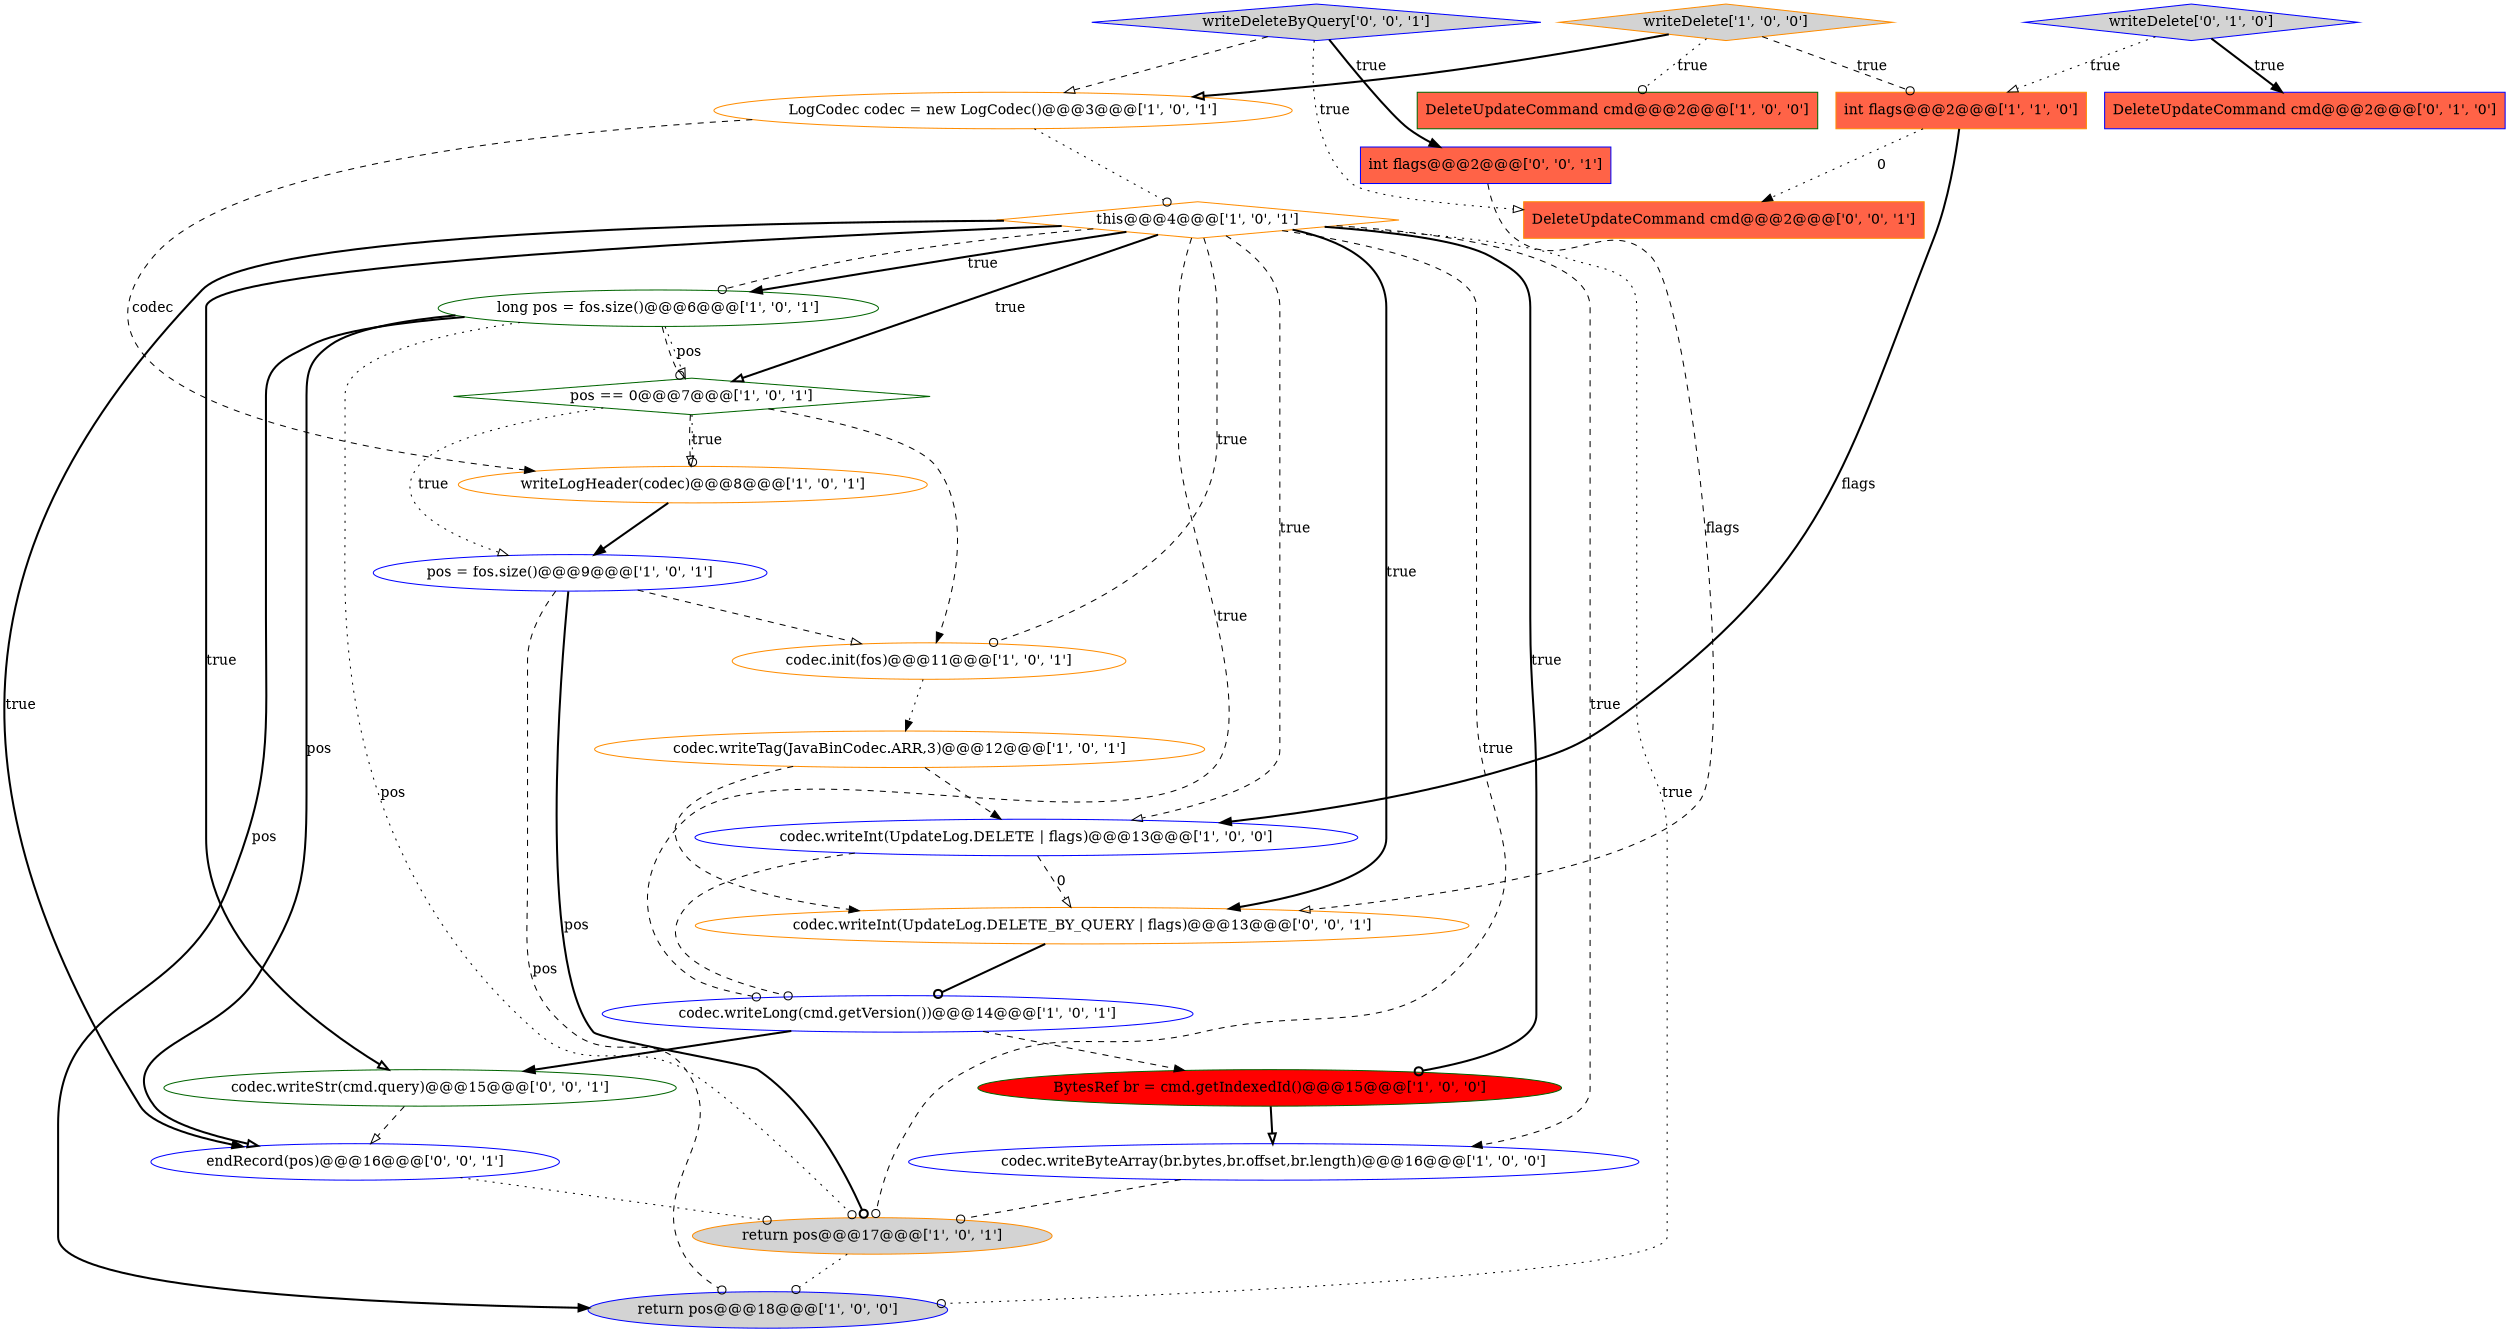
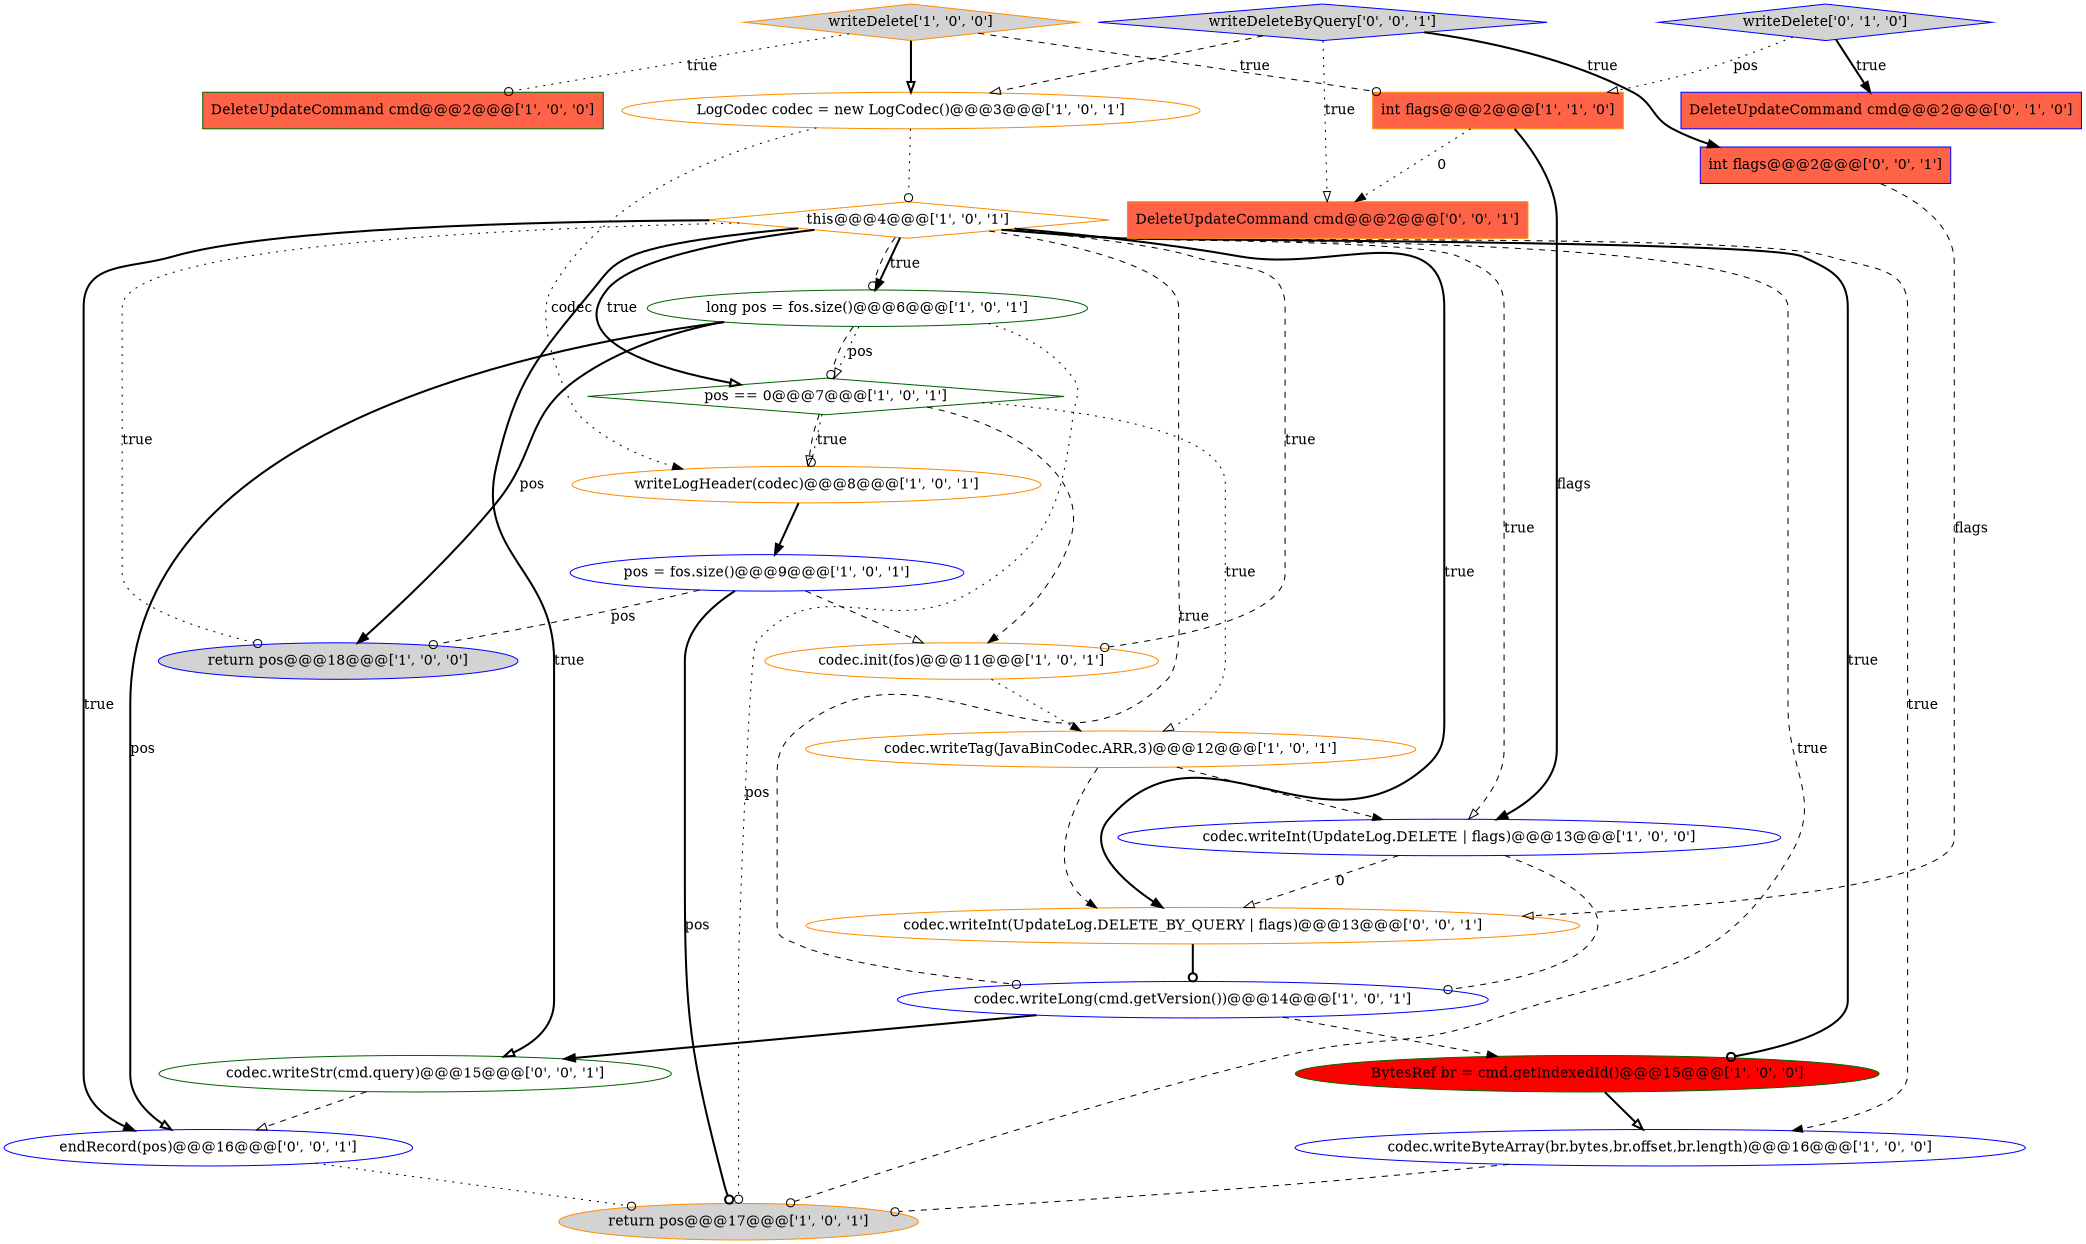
edge "writeDelete['0', '1', '0']" -> "int flags@@@2@@@['1', '1', '0']": label "true" -> "pos"
edge "LogCodec codec = new LogCodec()@@@3@@@['1', '0', '1']" -> "writeLogHeader(codec)@@@8@@@['1', '0', '1']": style dashed -> dotted
edge "pos == 0@@@7@@@['1', '0', '1']" -> "pos = fos.size()@@@9@@@['1', '0', '1']": now "pos == 0@@@7@@@['1', '0', '1']" -> "codec.writeTag(JavaBinCodec.ARR,3)@@@12@@@['1', '0', '1']"
edge "return pos@@@17@@@['1', '0', '1']" -> "return pos@@@18@@@['1', '0', '0']": removed
